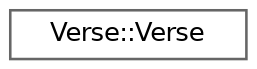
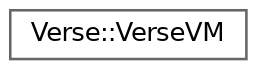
node "Verse::Verse": label "Verse::Verse" -> "Verse::VerseVM"
